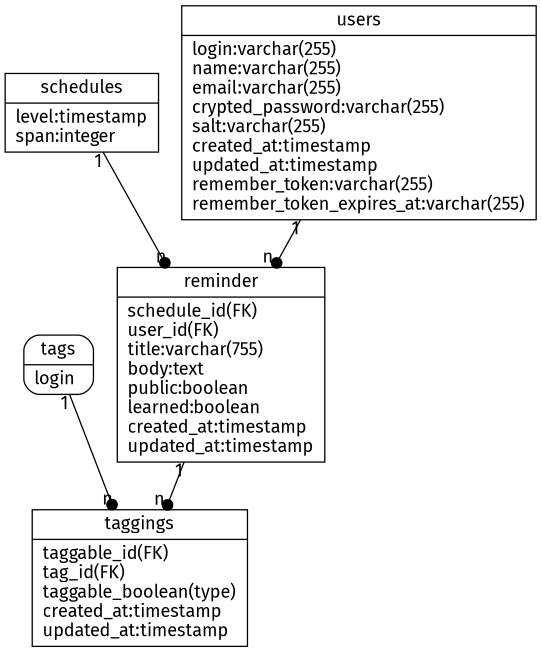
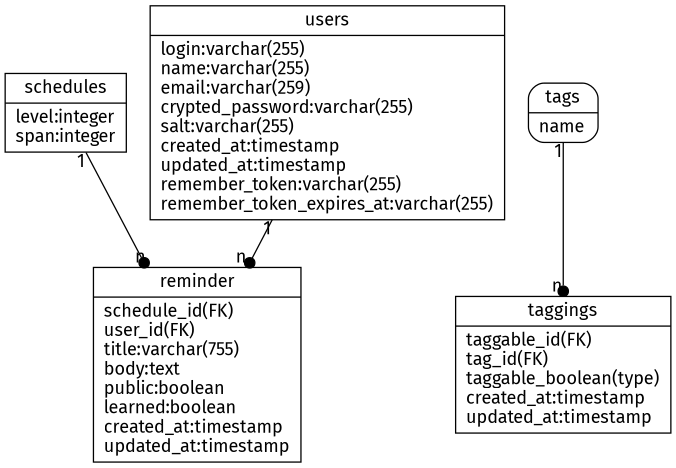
node "users": text "email:varchar(255)" -> "email:varchar(259)"
node "schedules": text "level:timestamp" -> "level:integer"
node "tags": text "login" -> "name"
edge "reminder" -> "taggings": removed
